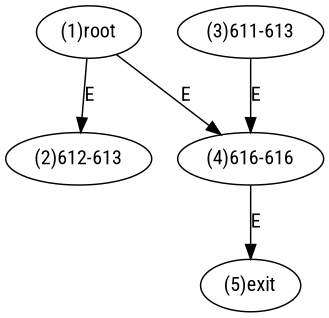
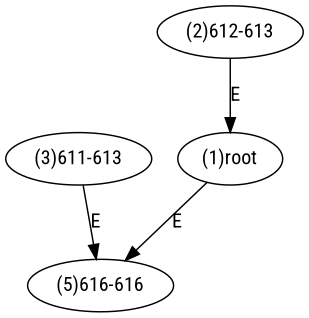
edge "(1)root" -> "(2)612-613": reversed
node "(4)616-616": label "(4)616-616" -> "(5)616-616"
node "(5)exit": removed
